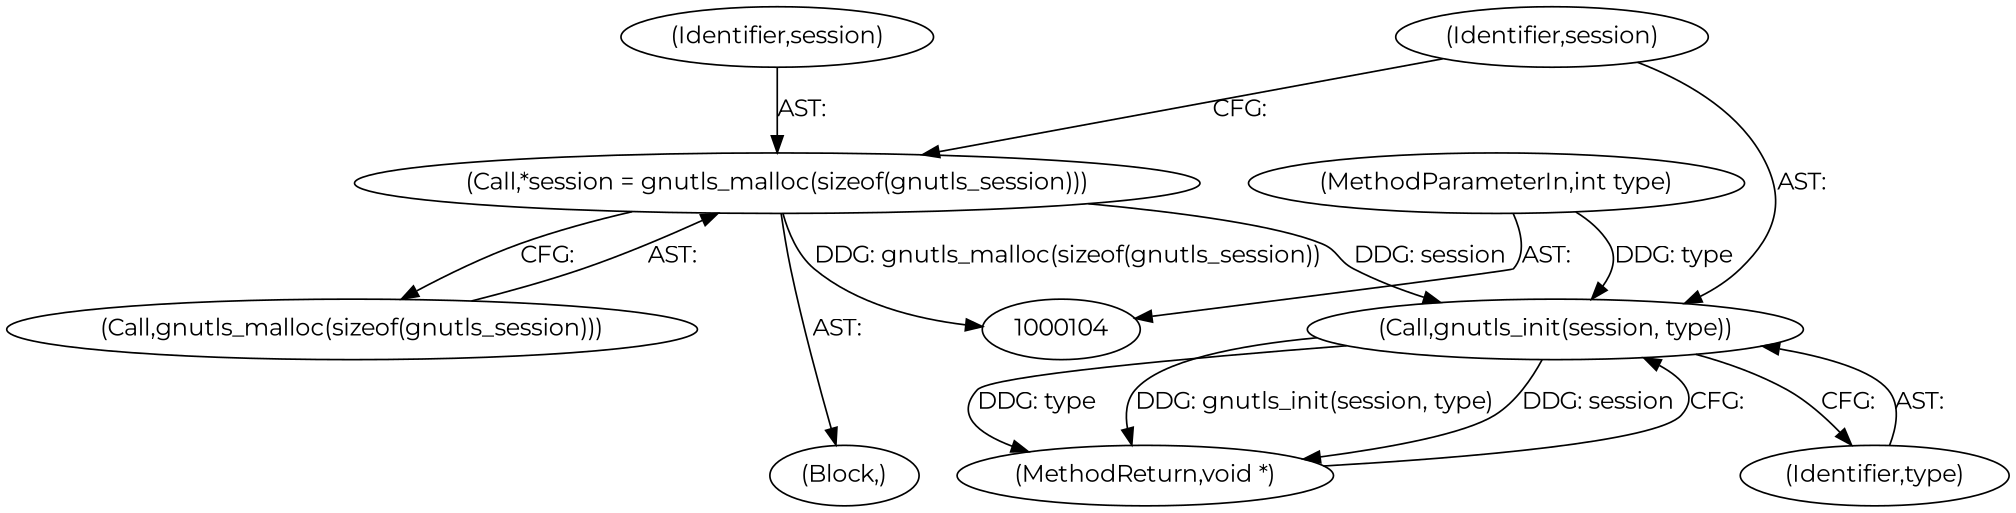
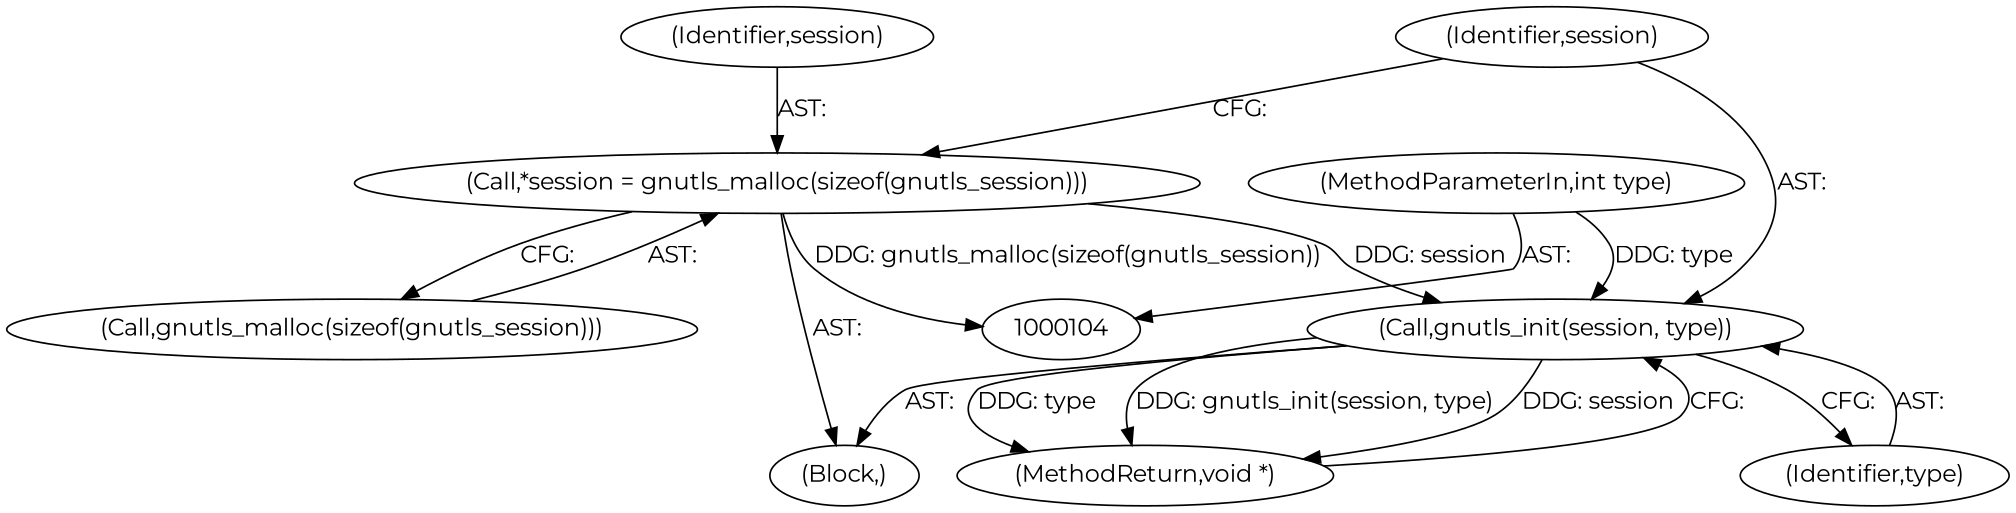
edge "(Call,gnutls_init(session, type))" -> "(Block,)": added, label "AST:"
